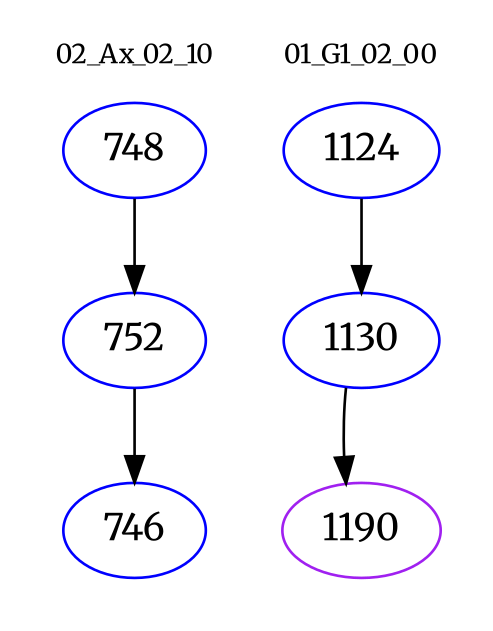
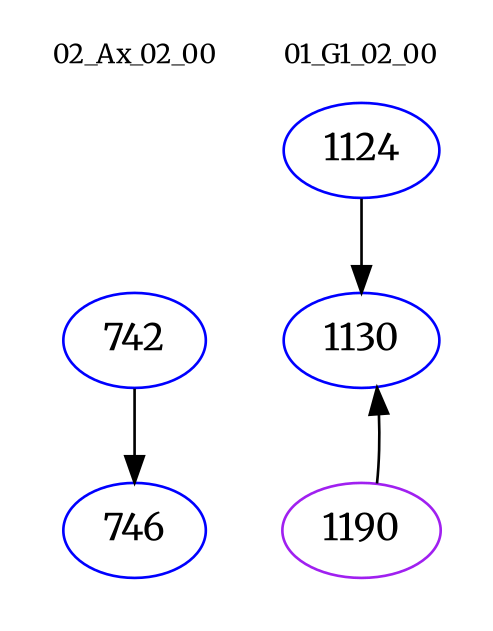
cluster "02_Ax_02_10": label "02_Ax_02_10" -> "02_Ax_02_00"
node "748": removed
node "752": label "752" -> "742"
edge "1130" -> "1190": reversed
